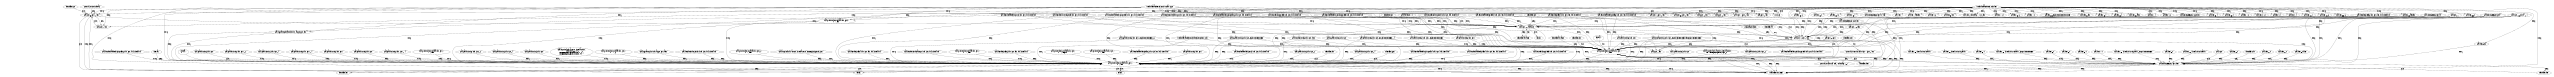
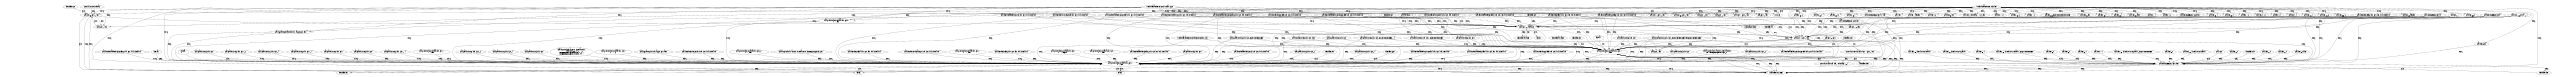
edge "(MethodParameterIn,u_int len)" -> "(Call,len < 4)": reversed
node "(Call,ip6addr_string(ndo, tptr+BGP_VPN_RD_LEN+3))": removed
